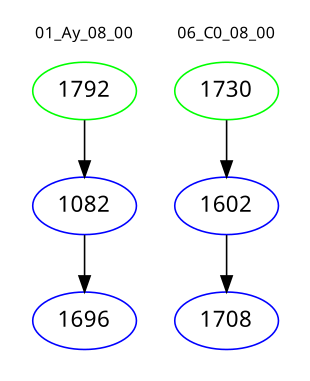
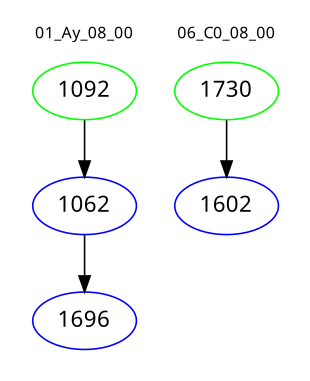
node "1792": label "1792" -> "1092"
node "1082": label "1082" -> "1062"
node "1708": removed
